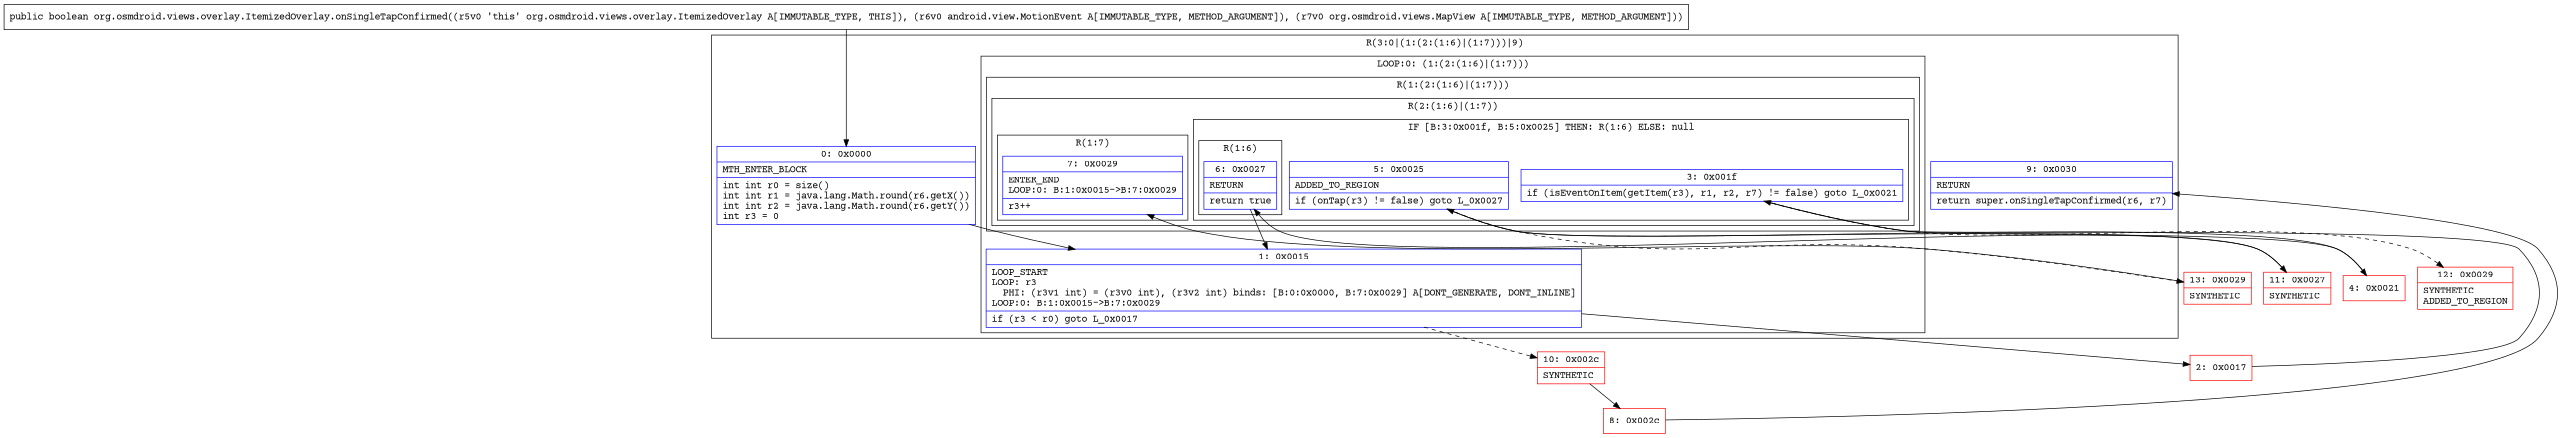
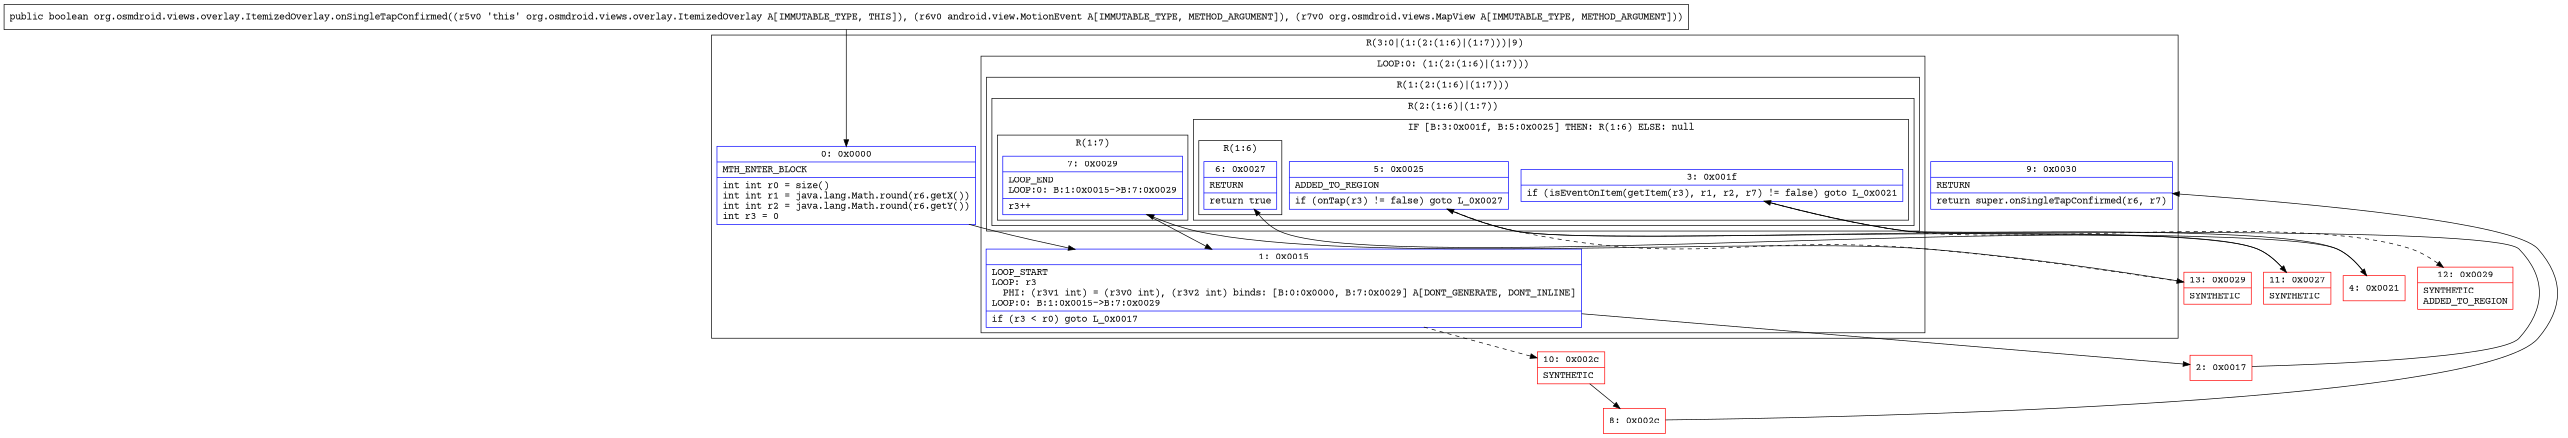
node "7: 0x0029": text "ENTER_END" -> "LOOP_END"
edge "6: 0x0027" -> "1: 0x0015": now "7: 0x0029" -> "1: 0x0015"
